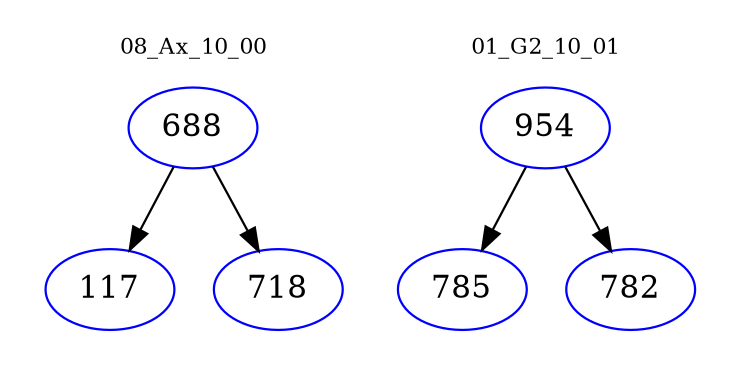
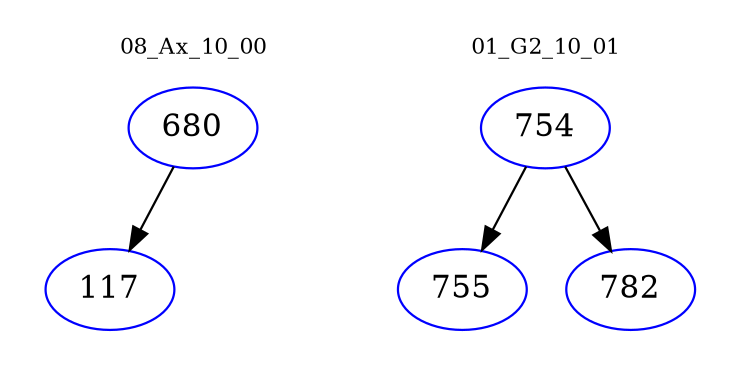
node "688": label "688" -> "680"
node "954": label "954" -> "754"
node "718": removed
node "785": label "785" -> "755"
